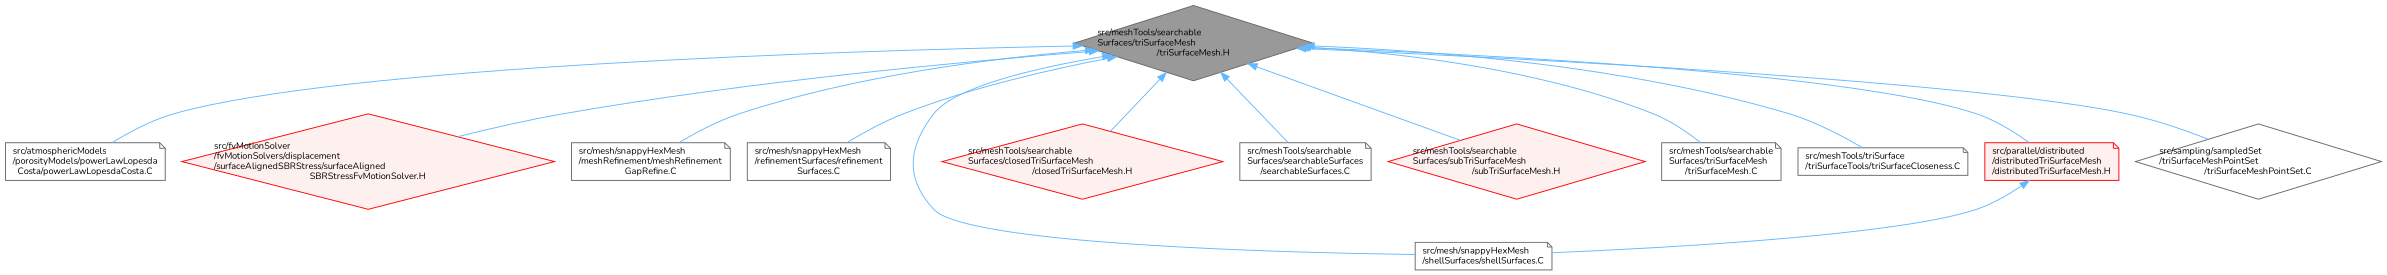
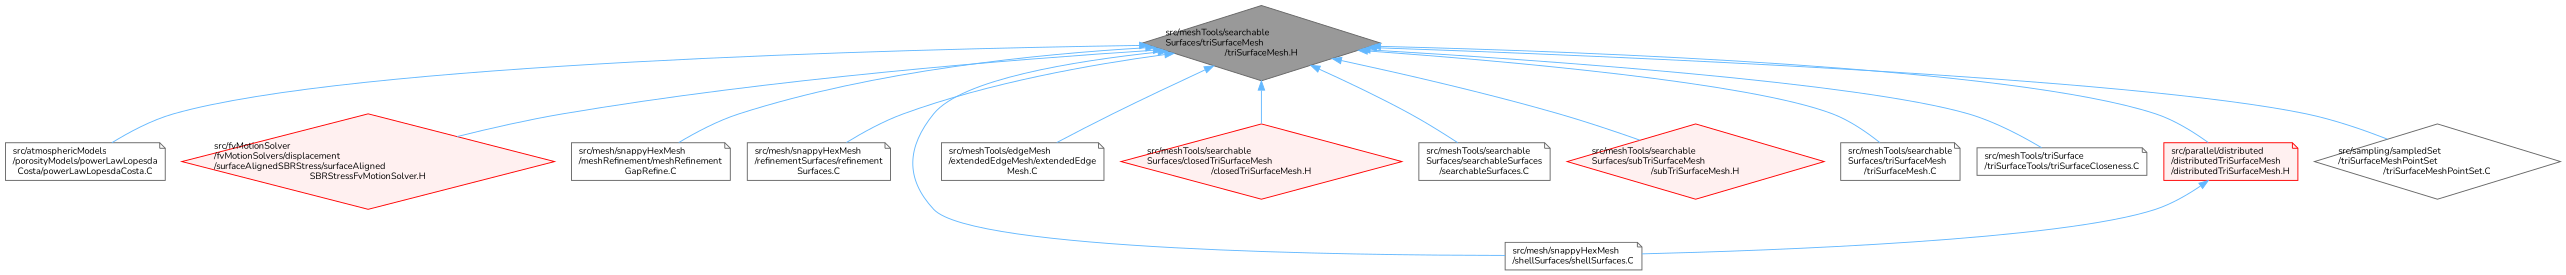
node "src/meshTools/edgeMesh /extendedEdgeMesh/extendedEdge Mesh.C": added
